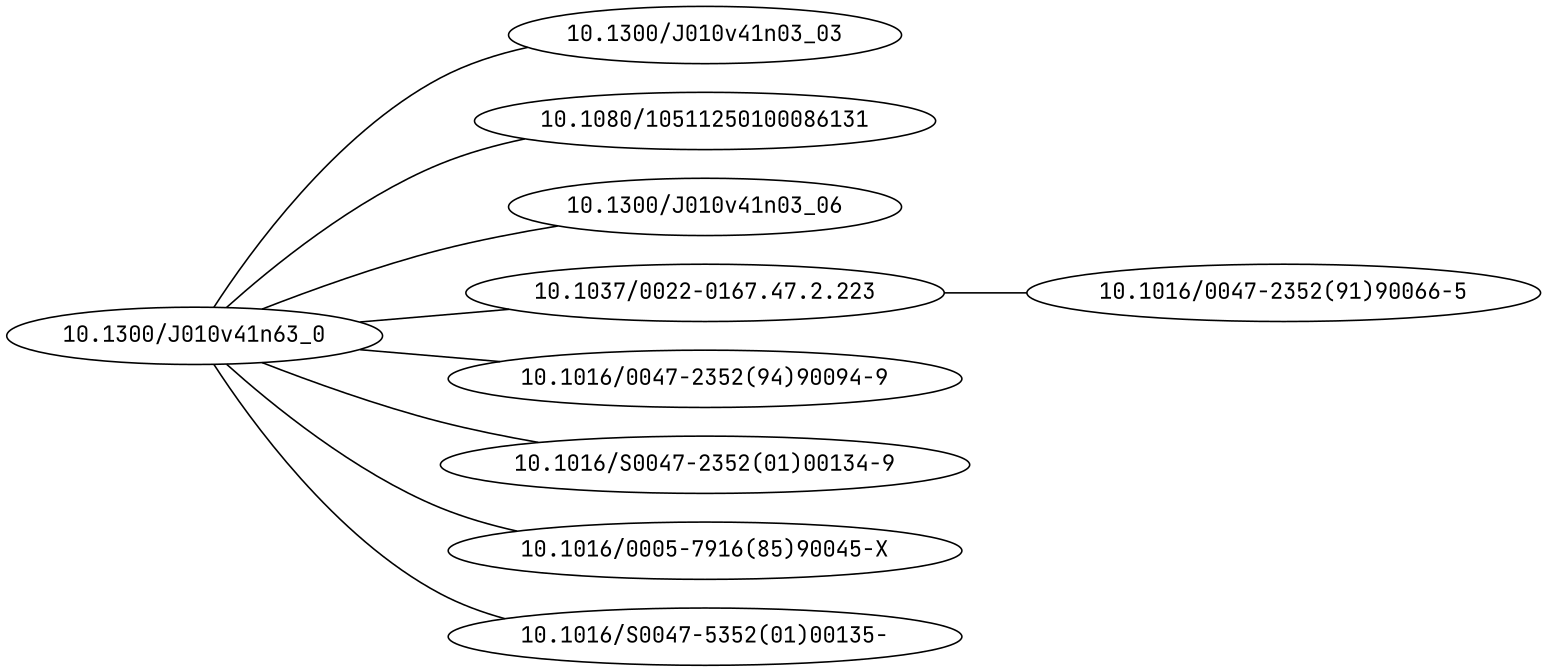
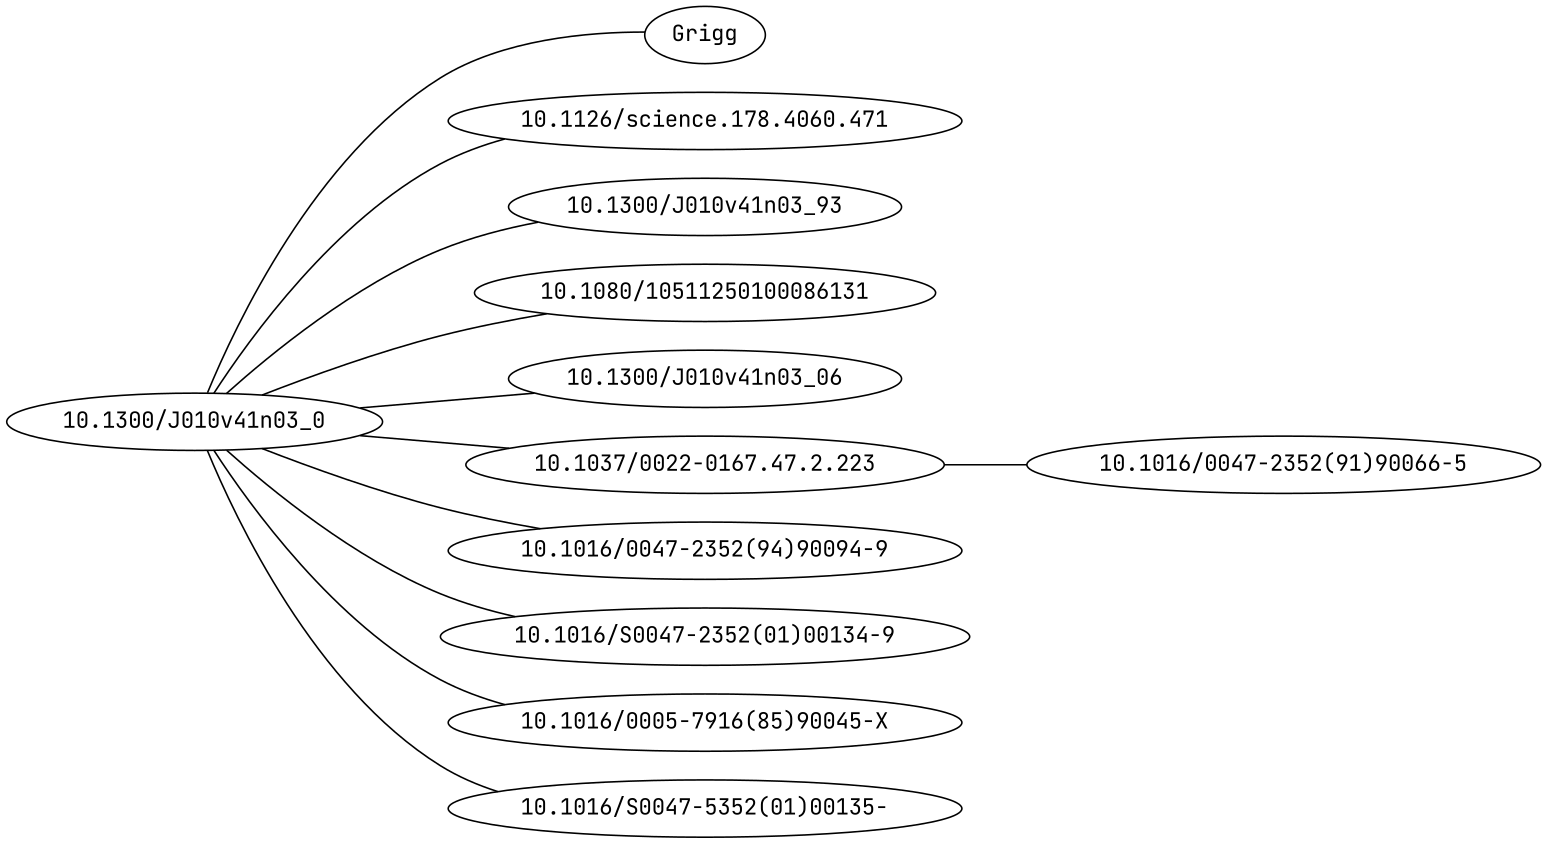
node "Grigg": added
node "10.1300/J010v41n03_03": label "10.1300/J010v41n03_03" -> "10.1300/J010v41n03_93"
node "10.1126/science.178.4060.471": added
node "10.1300/J010v41n63_0": label "10.1300/J010v41n63_0" -> "10.1300/J010v41n03_0"
